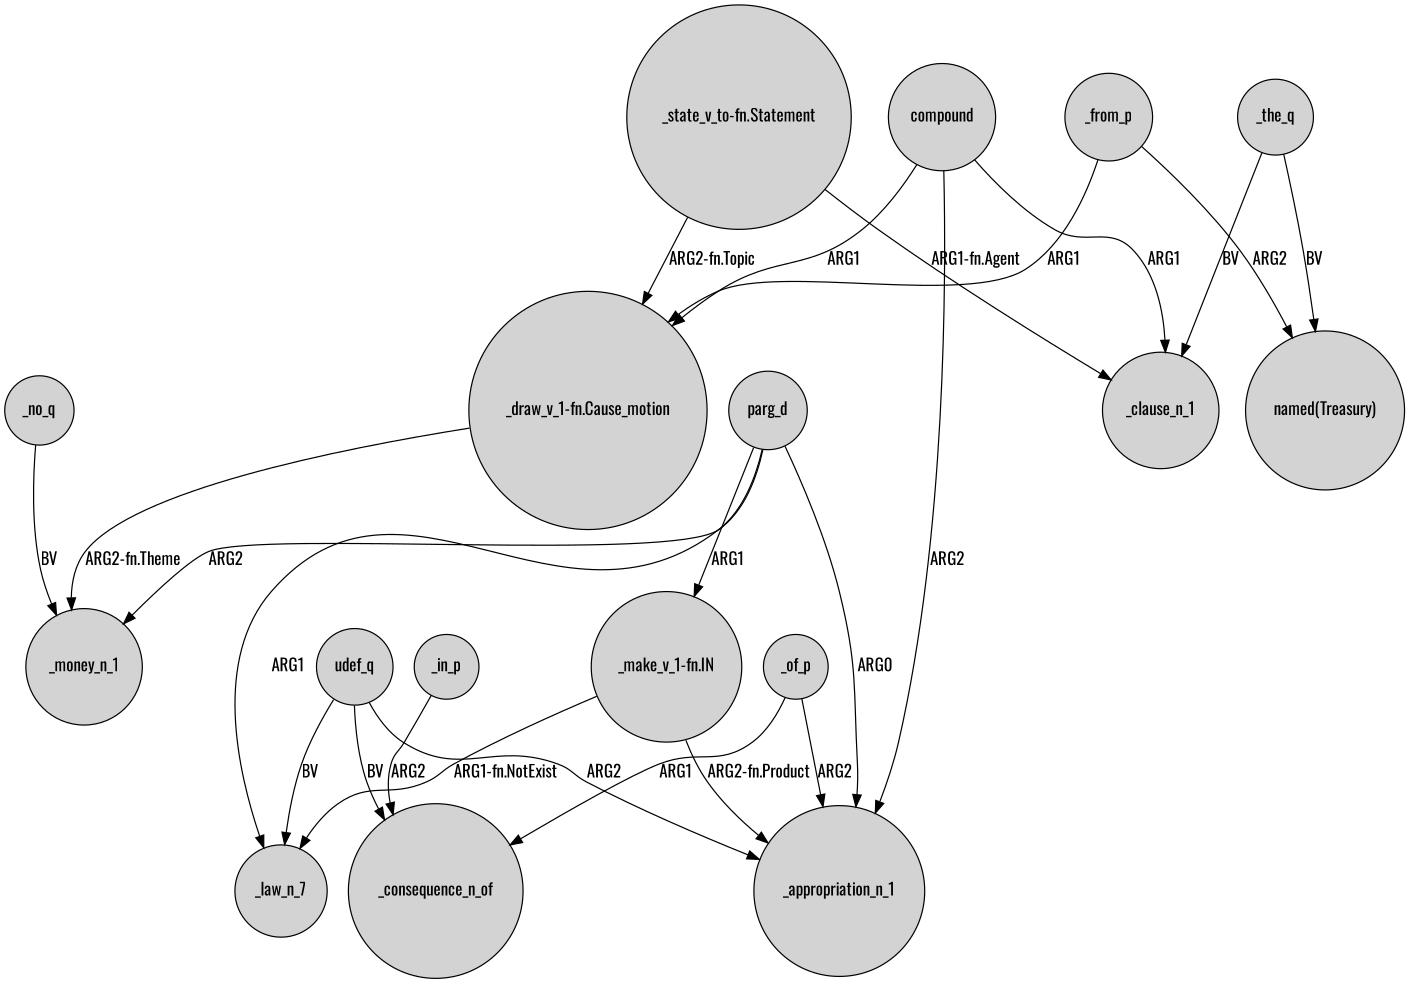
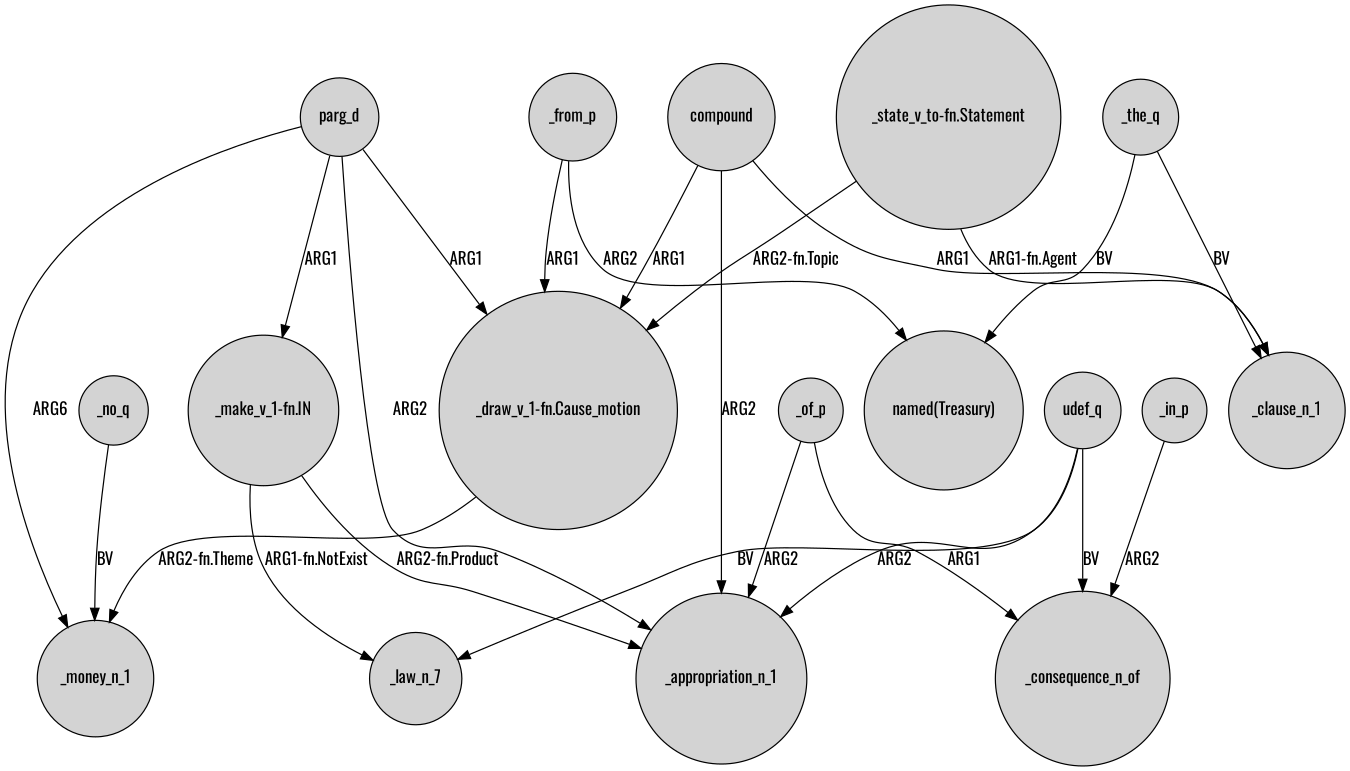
edge "parg_d" -> "_law_n_7": now "parg_d" -> "_draw_v_1-fn.Cause_motion"
edge "parg_d" -> "_money_n_1": label "ARG2" -> "ARG6"
edge "parg_d" -> "_appropriation_n_1": label "ARG0" -> "ARG2"
